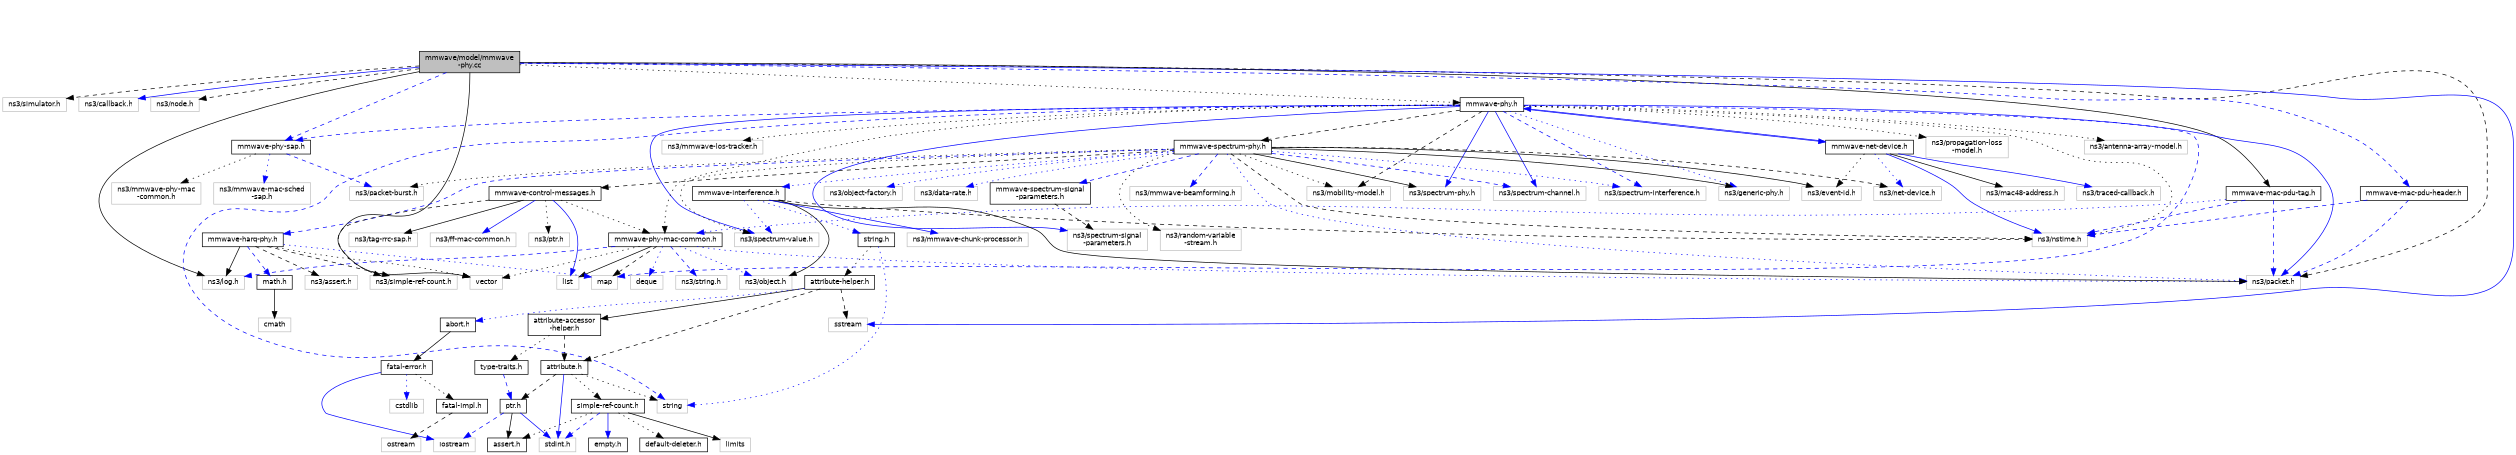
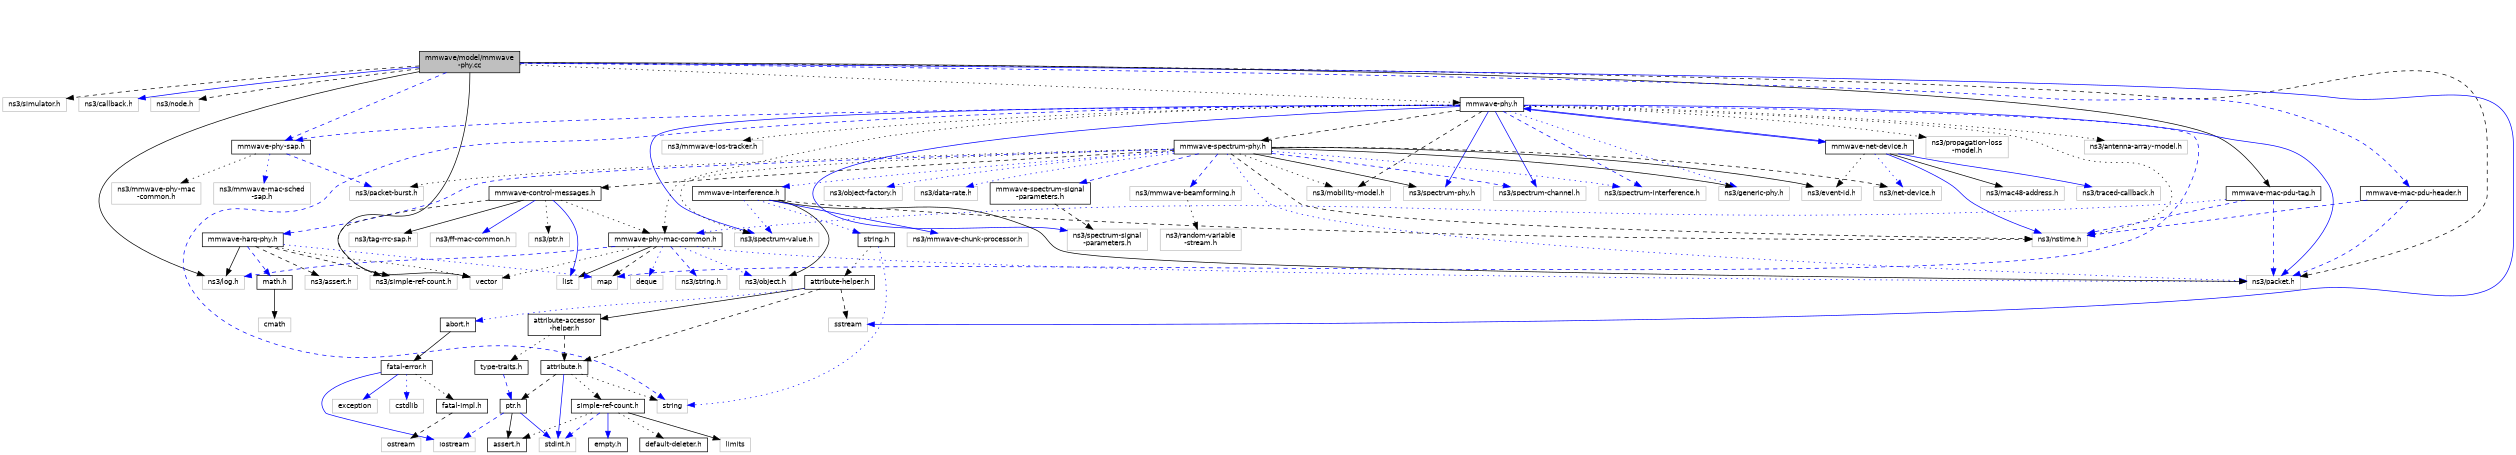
edge "mmwave-spectrum-phy.h" -> "ns3/random-variable -stream.h": now "ns3/mmwave-beamforming.h" -> "ns3/random-variable -stream.h"
node "exception": added
